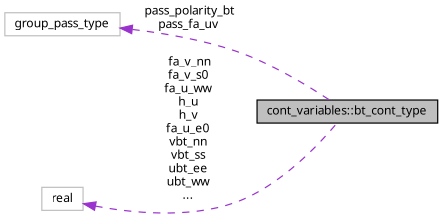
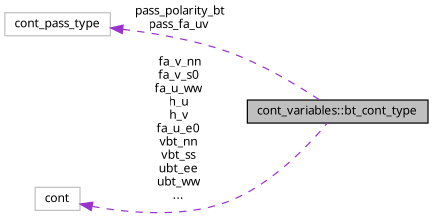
node "group_pass_type": label "group_pass_type" -> "cont_pass_type"
node "real": label "real" -> "cont"
